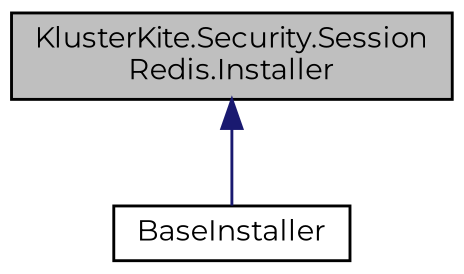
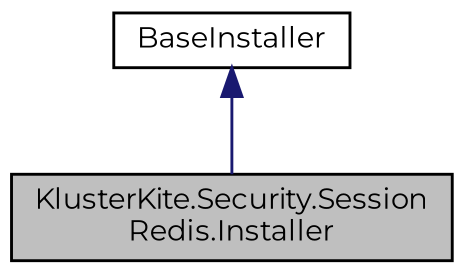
edge "BaseInstaller" -> "KlusterKite.Security.Session Redis.Installer": reversed
